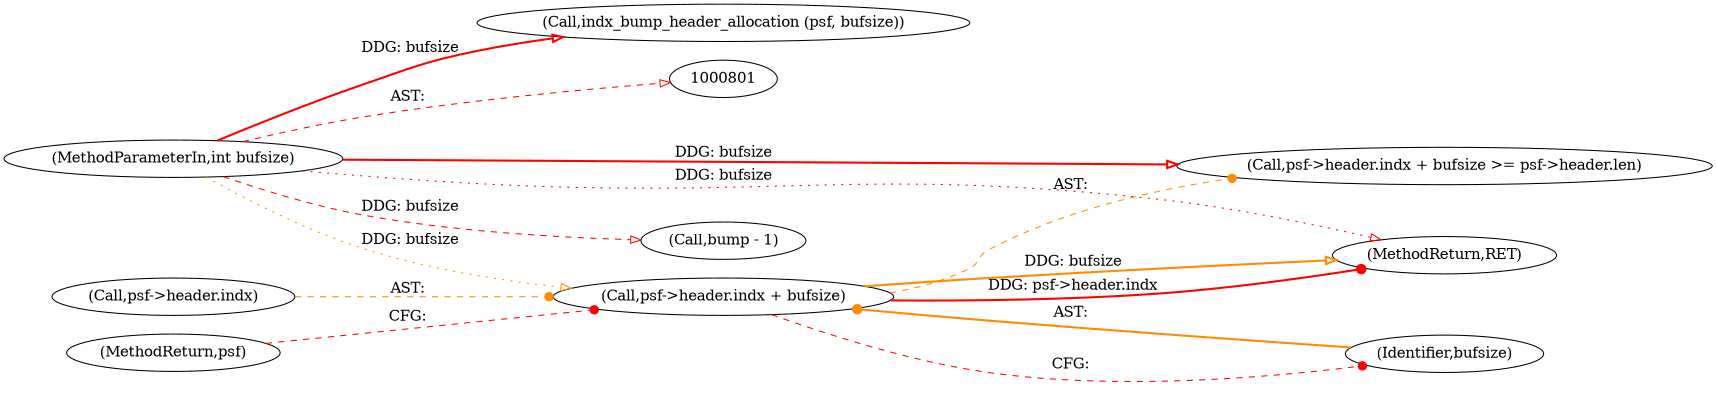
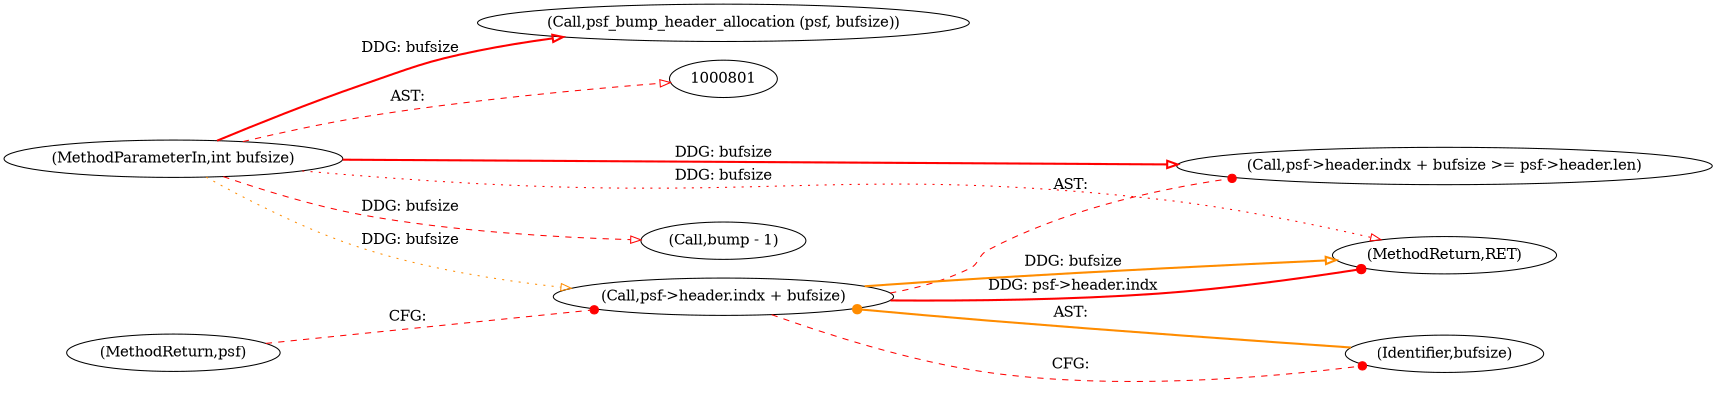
node "(Call,indx_bump_header_allocation (psf, bufsize))": label "(Call,indx_bump_header_allocation (psf, bufsize))" -> "(Call,psf_bump_header_allocation (psf, bufsize))"
edge "(Call,psf->header.indx + bufsize)" -> "(Call,psf->header.indx + bufsize >= psf->header.len)": color darkorange -> red
node "(Call,psf->header.indx)": removed
